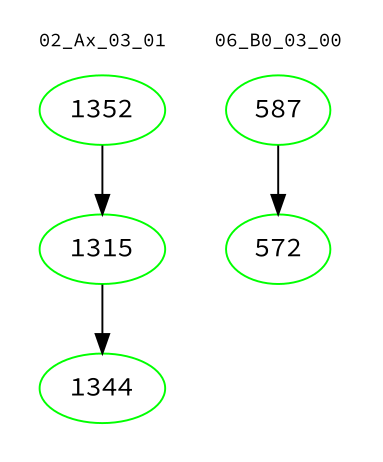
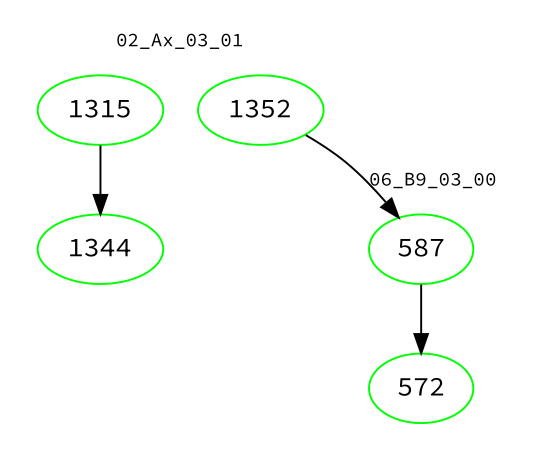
cluster "06_B0_03_00": label "06_B0_03_00" -> "06_B9_03_00"
edge "1352" -> "1315": now "1352" -> "587"
